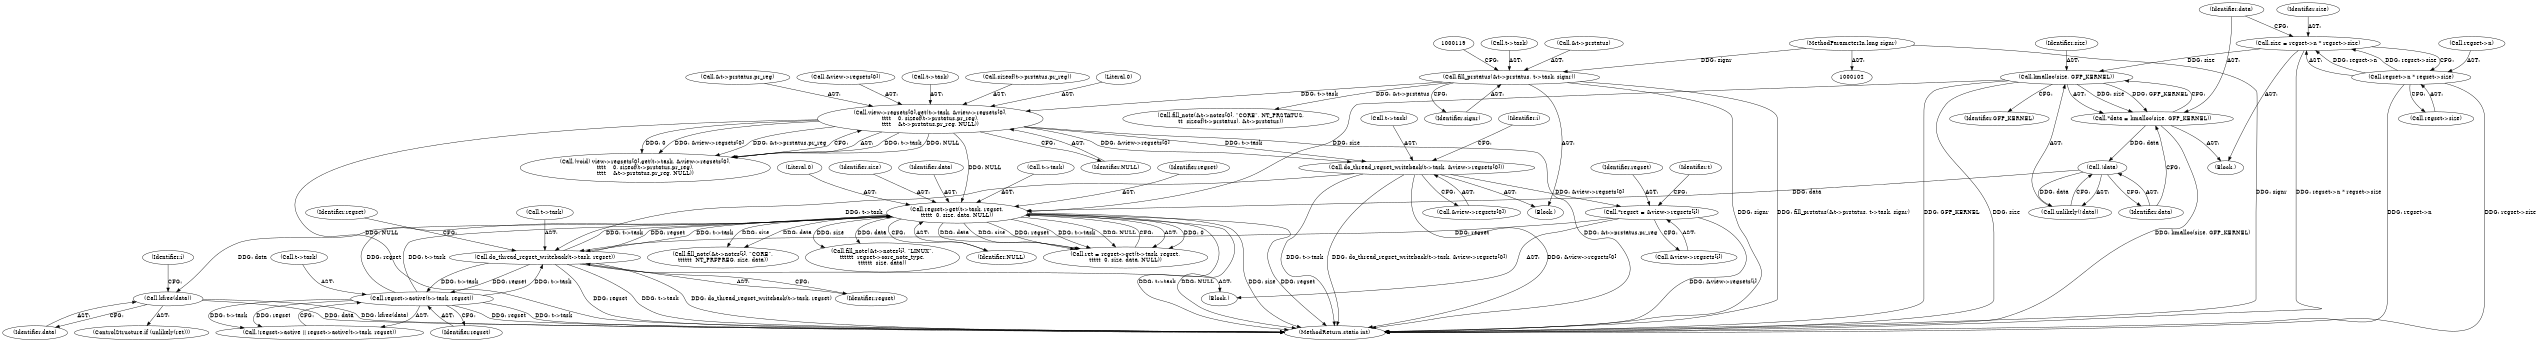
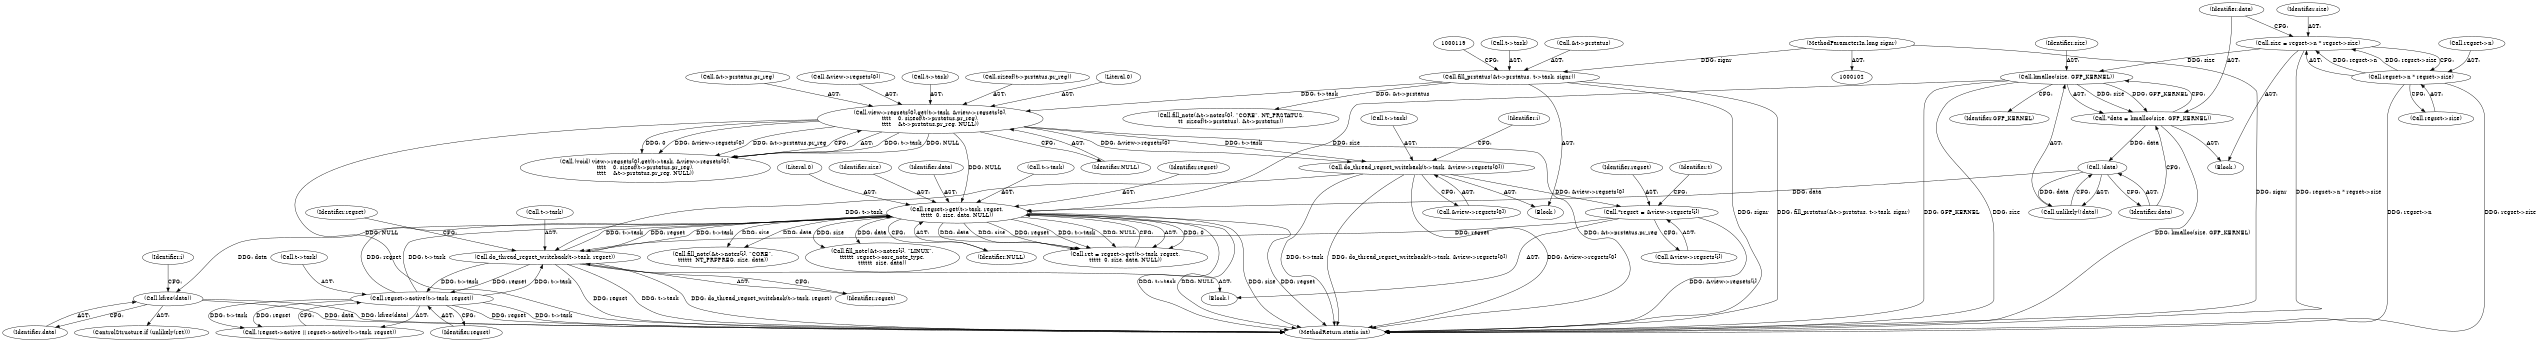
node "(Identifier,signr)": removed
